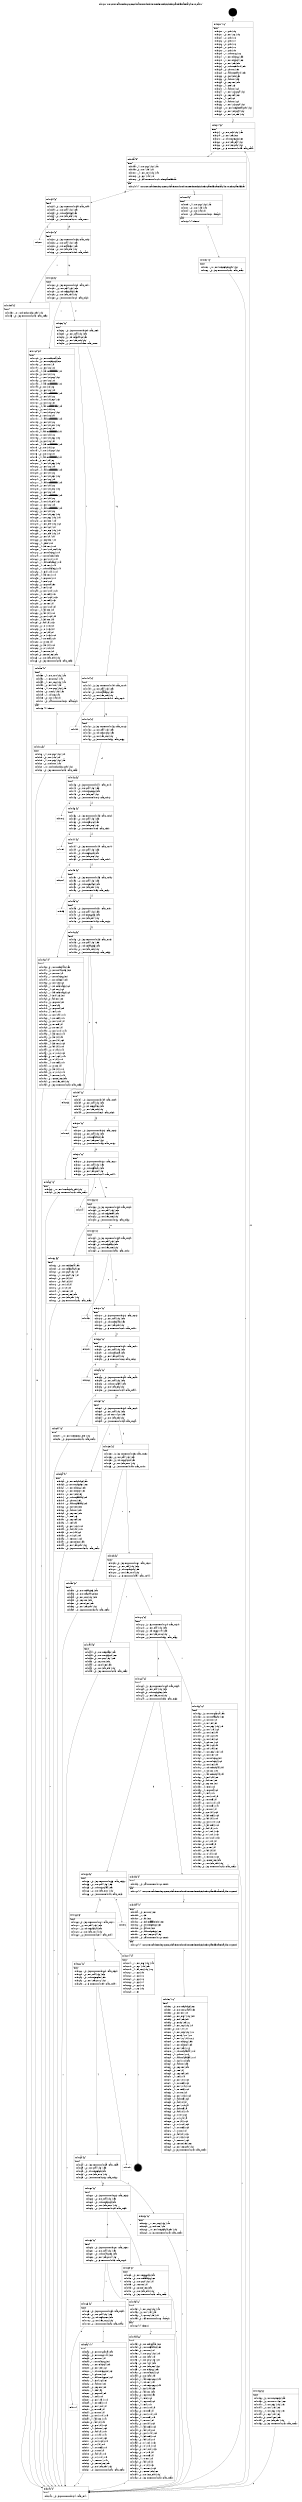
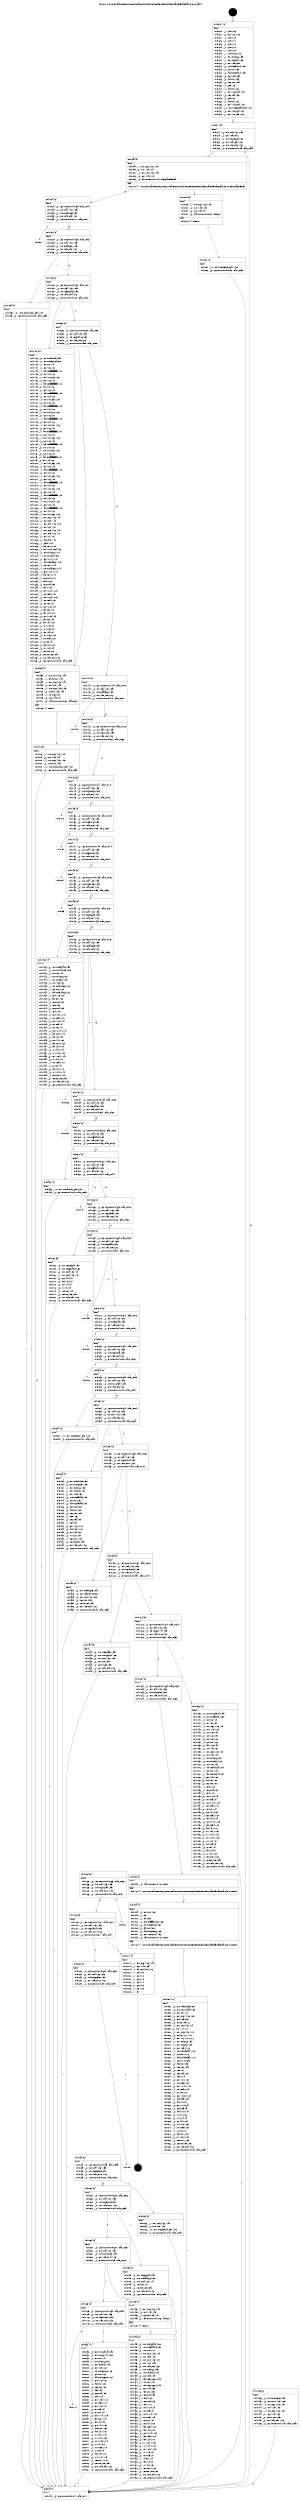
edge "0x401634 [28]" -> "0x401650 [28]": removed, label "5"
edge "0x401688 [28]" -> "0x4016a4 [28]": removed, label "4"
